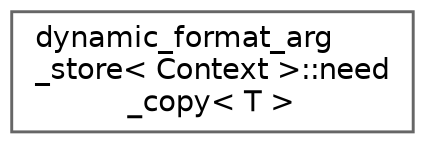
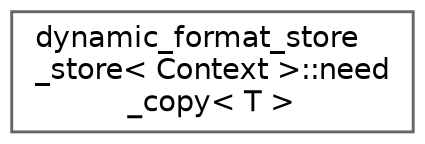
node "dynamic_format_arg _store< Context >::need _copy< T >": label "dynamic_format_arg _store< Context >::need _copy< T >" -> "dynamic_format_store _store< Context >::need _copy< T >"
